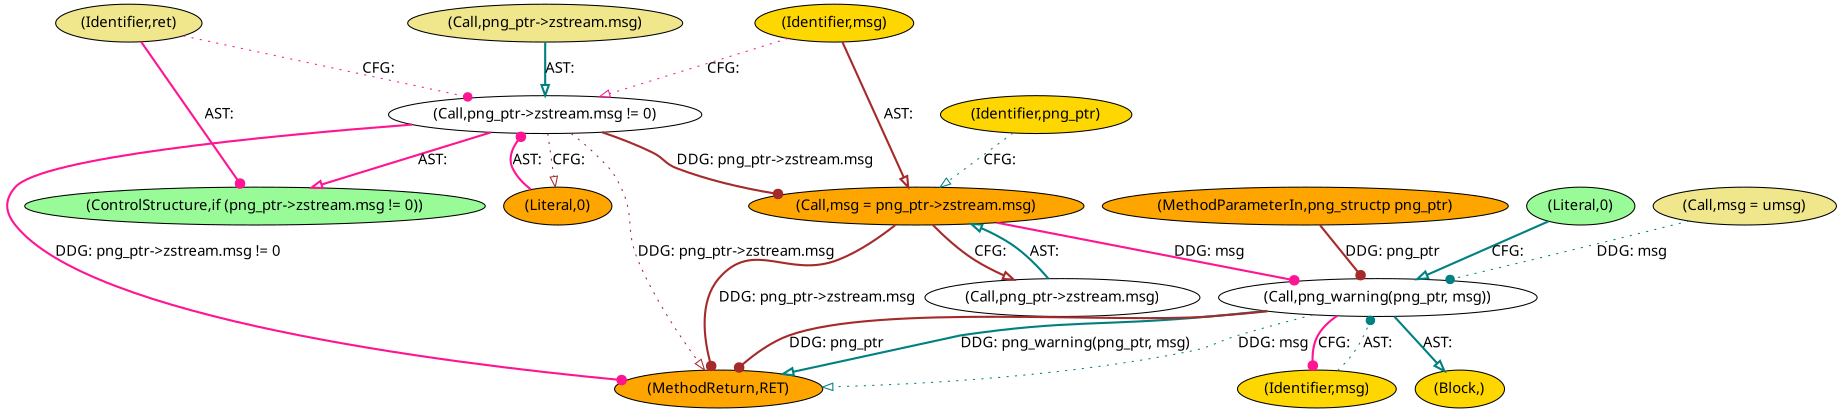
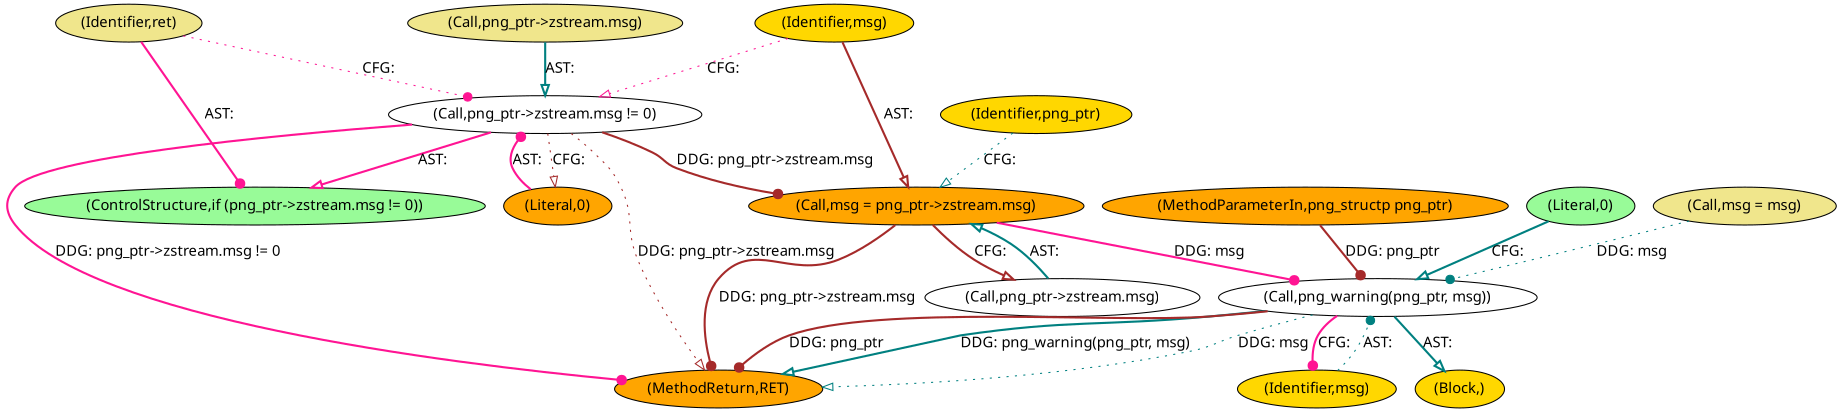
node "(Call,msg = umsg)": label "(Call,msg = umsg)" -> "(Call,msg = msg)"
